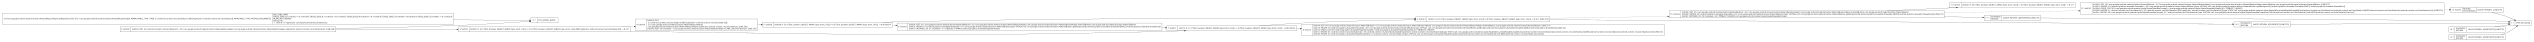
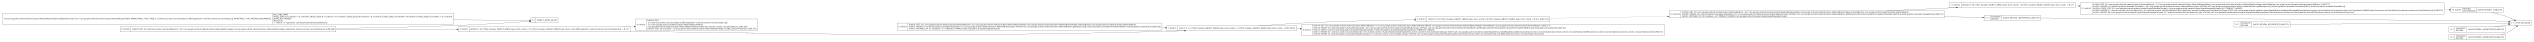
edge "10: 0x0026" -> "12: 0x0030": now "11: 0x002e" -> "12: 0x0030"
node "0: ?": text "MTH_ENTER_BLOCK" -> "OBJECT_ENTER_BLOCK"
edge "9: 0x0024" -> "16: ?": removed
node "5: 0x0008": removed
